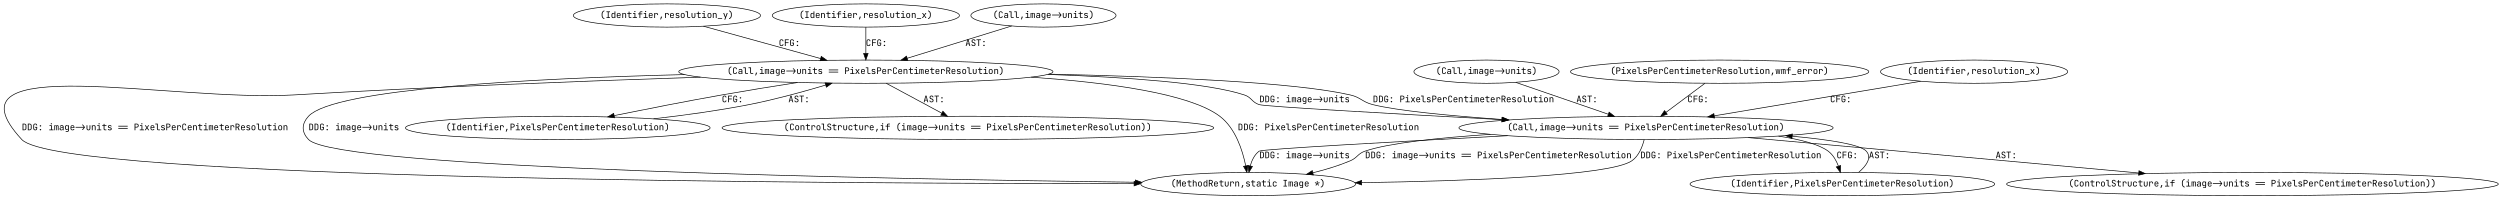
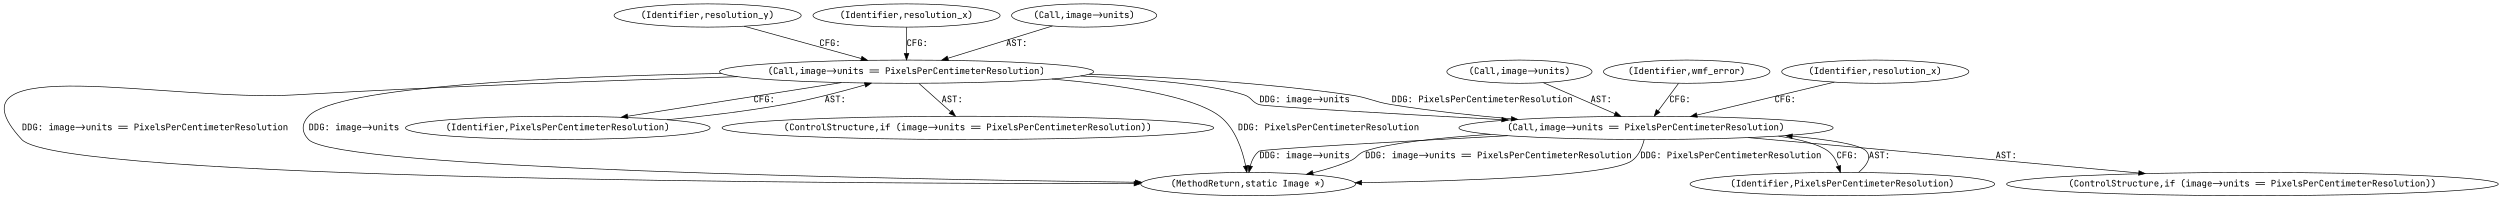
node "(PixelsPerCentimeterResolution,wmf_error)": label "(PixelsPerCentimeterResolution,wmf_error)" -> "(Identifier,wmf_error)"
